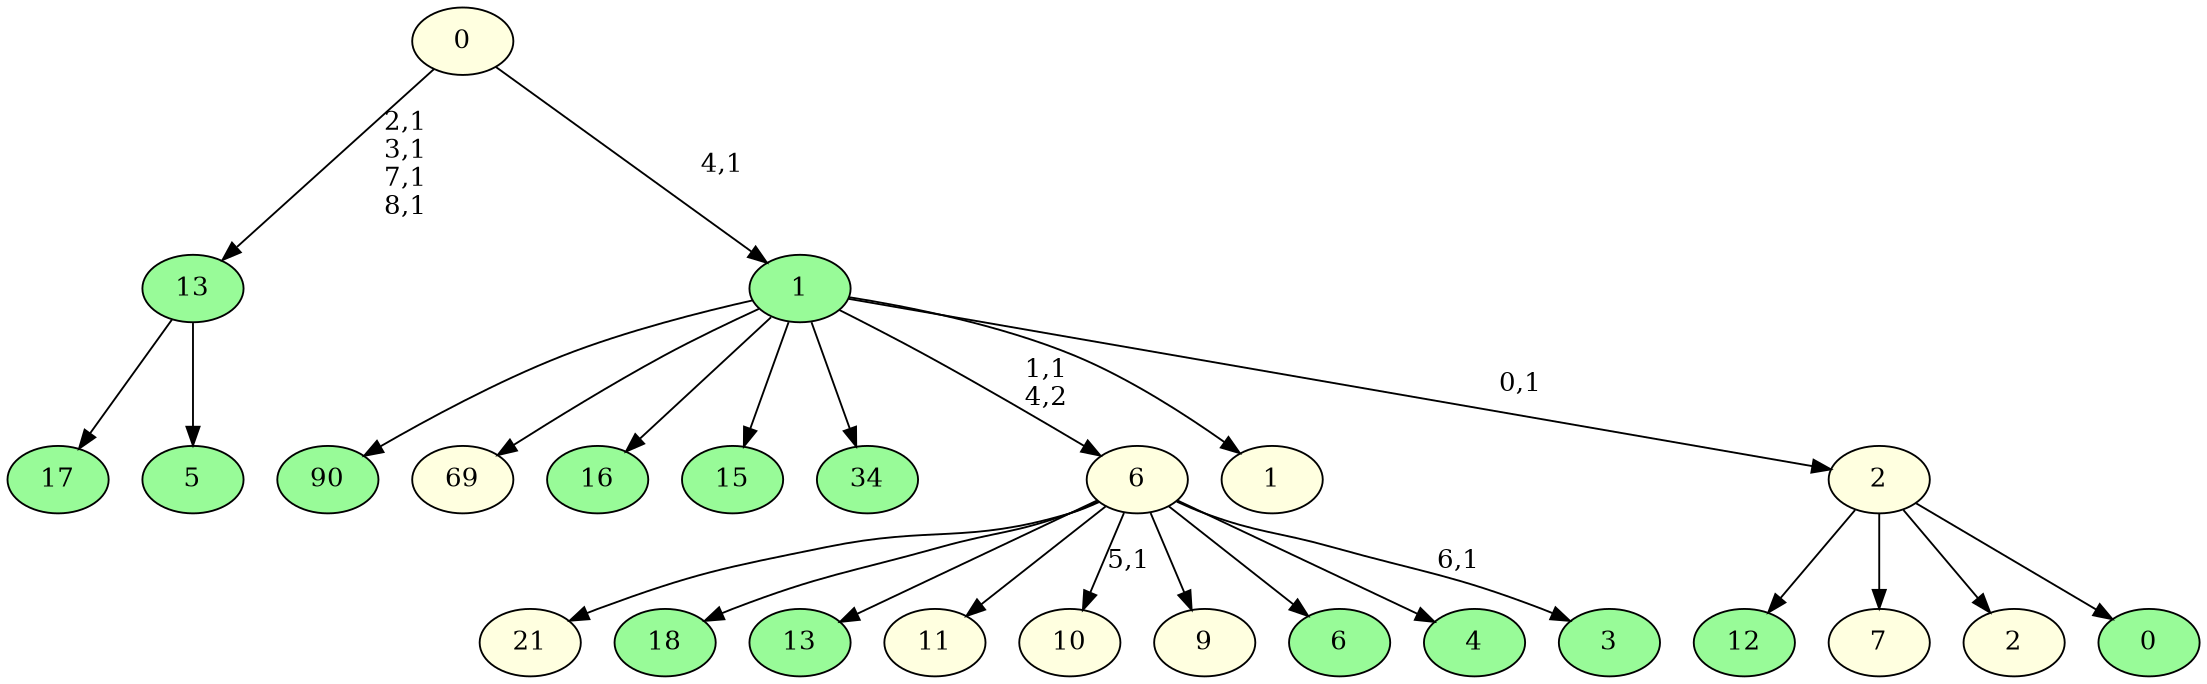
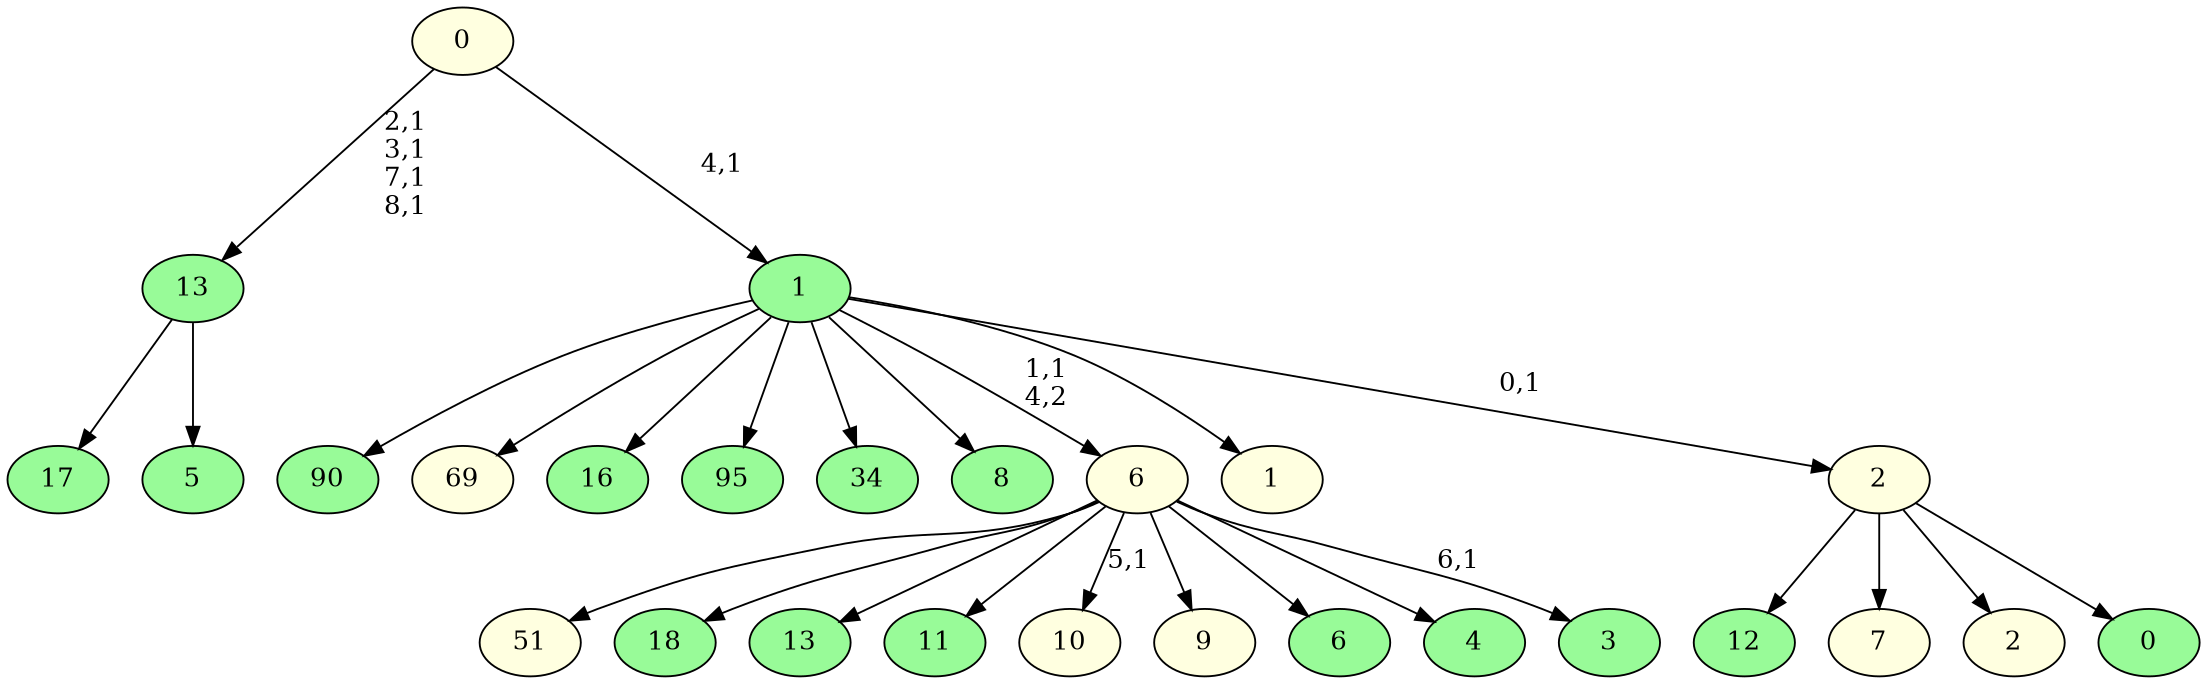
node "15": label "15" -> "95"
node "8": added
node "21": label "21" -> "51"
node "11": fillcolor lightyellow -> palegreen
